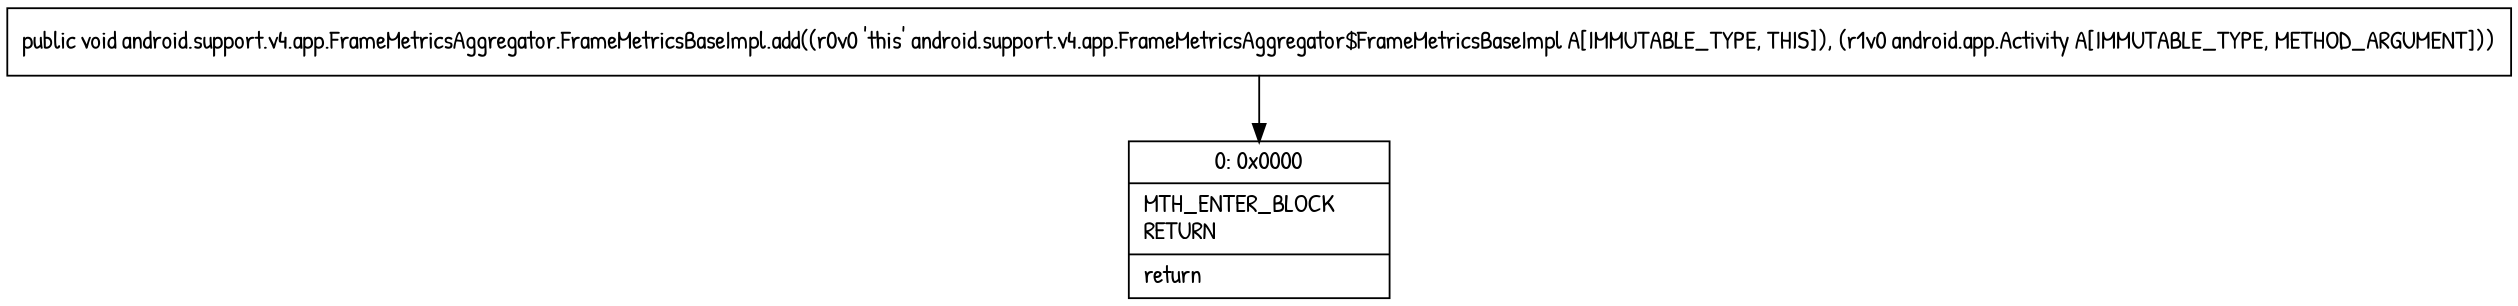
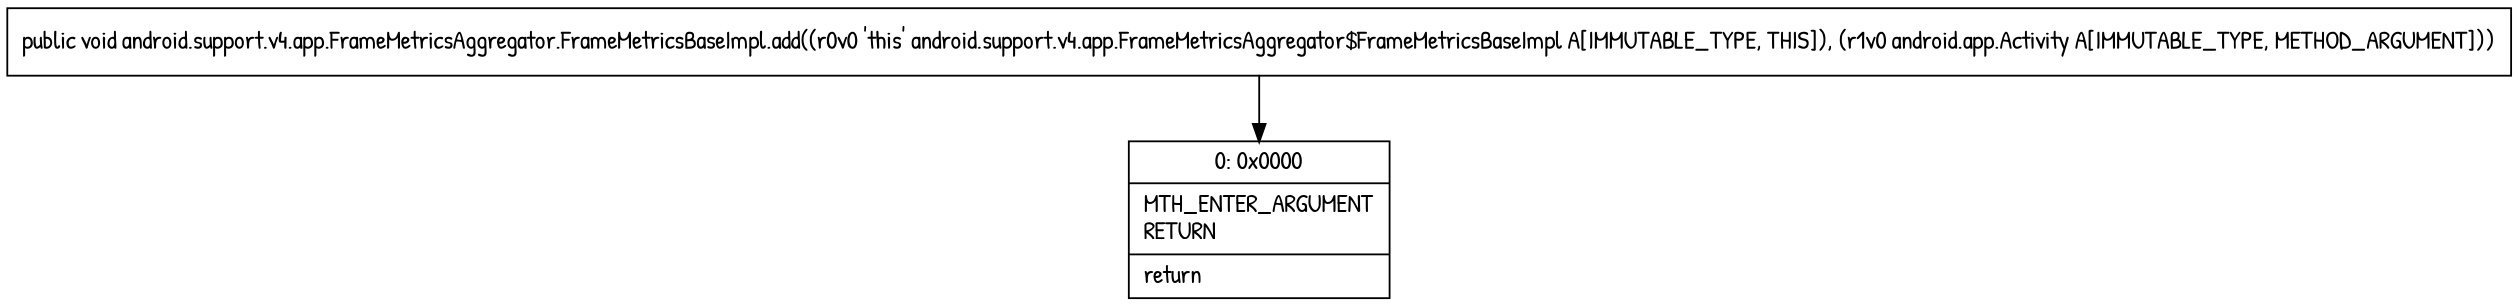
node "0: 0x0000": text "MTH_ENTER_BLOCK" -> "MTH_ENTER_ARGUMENT"
